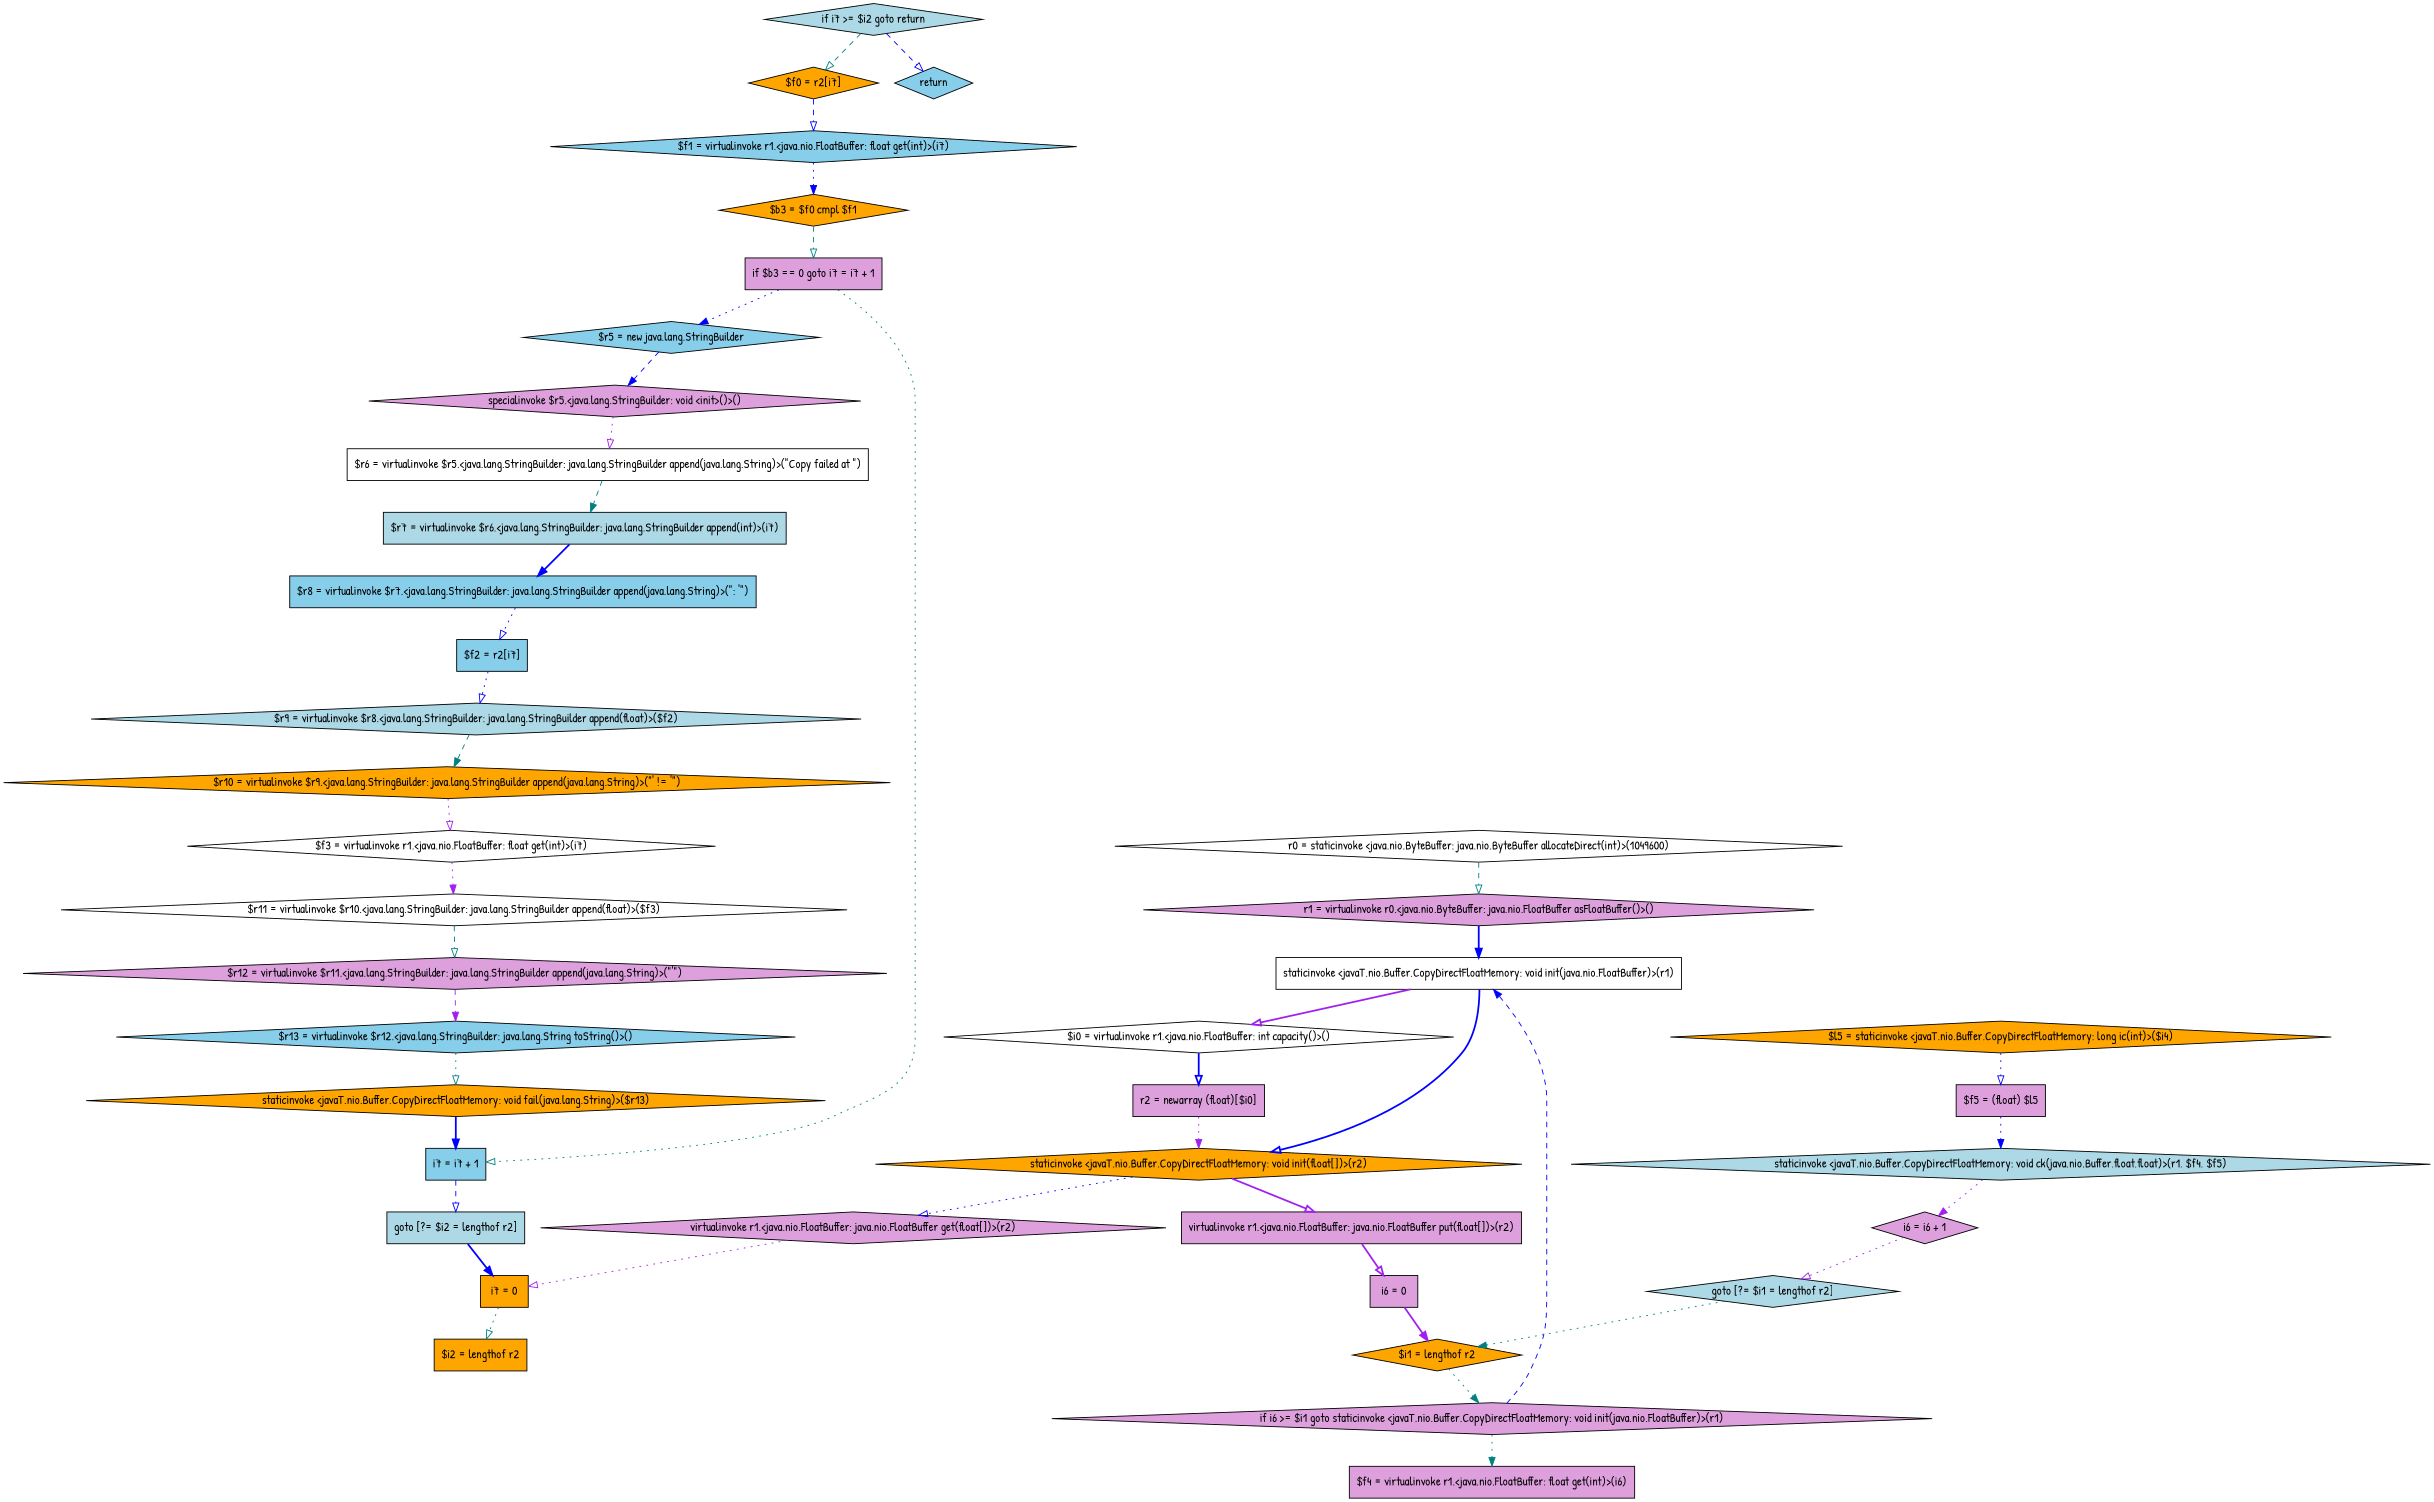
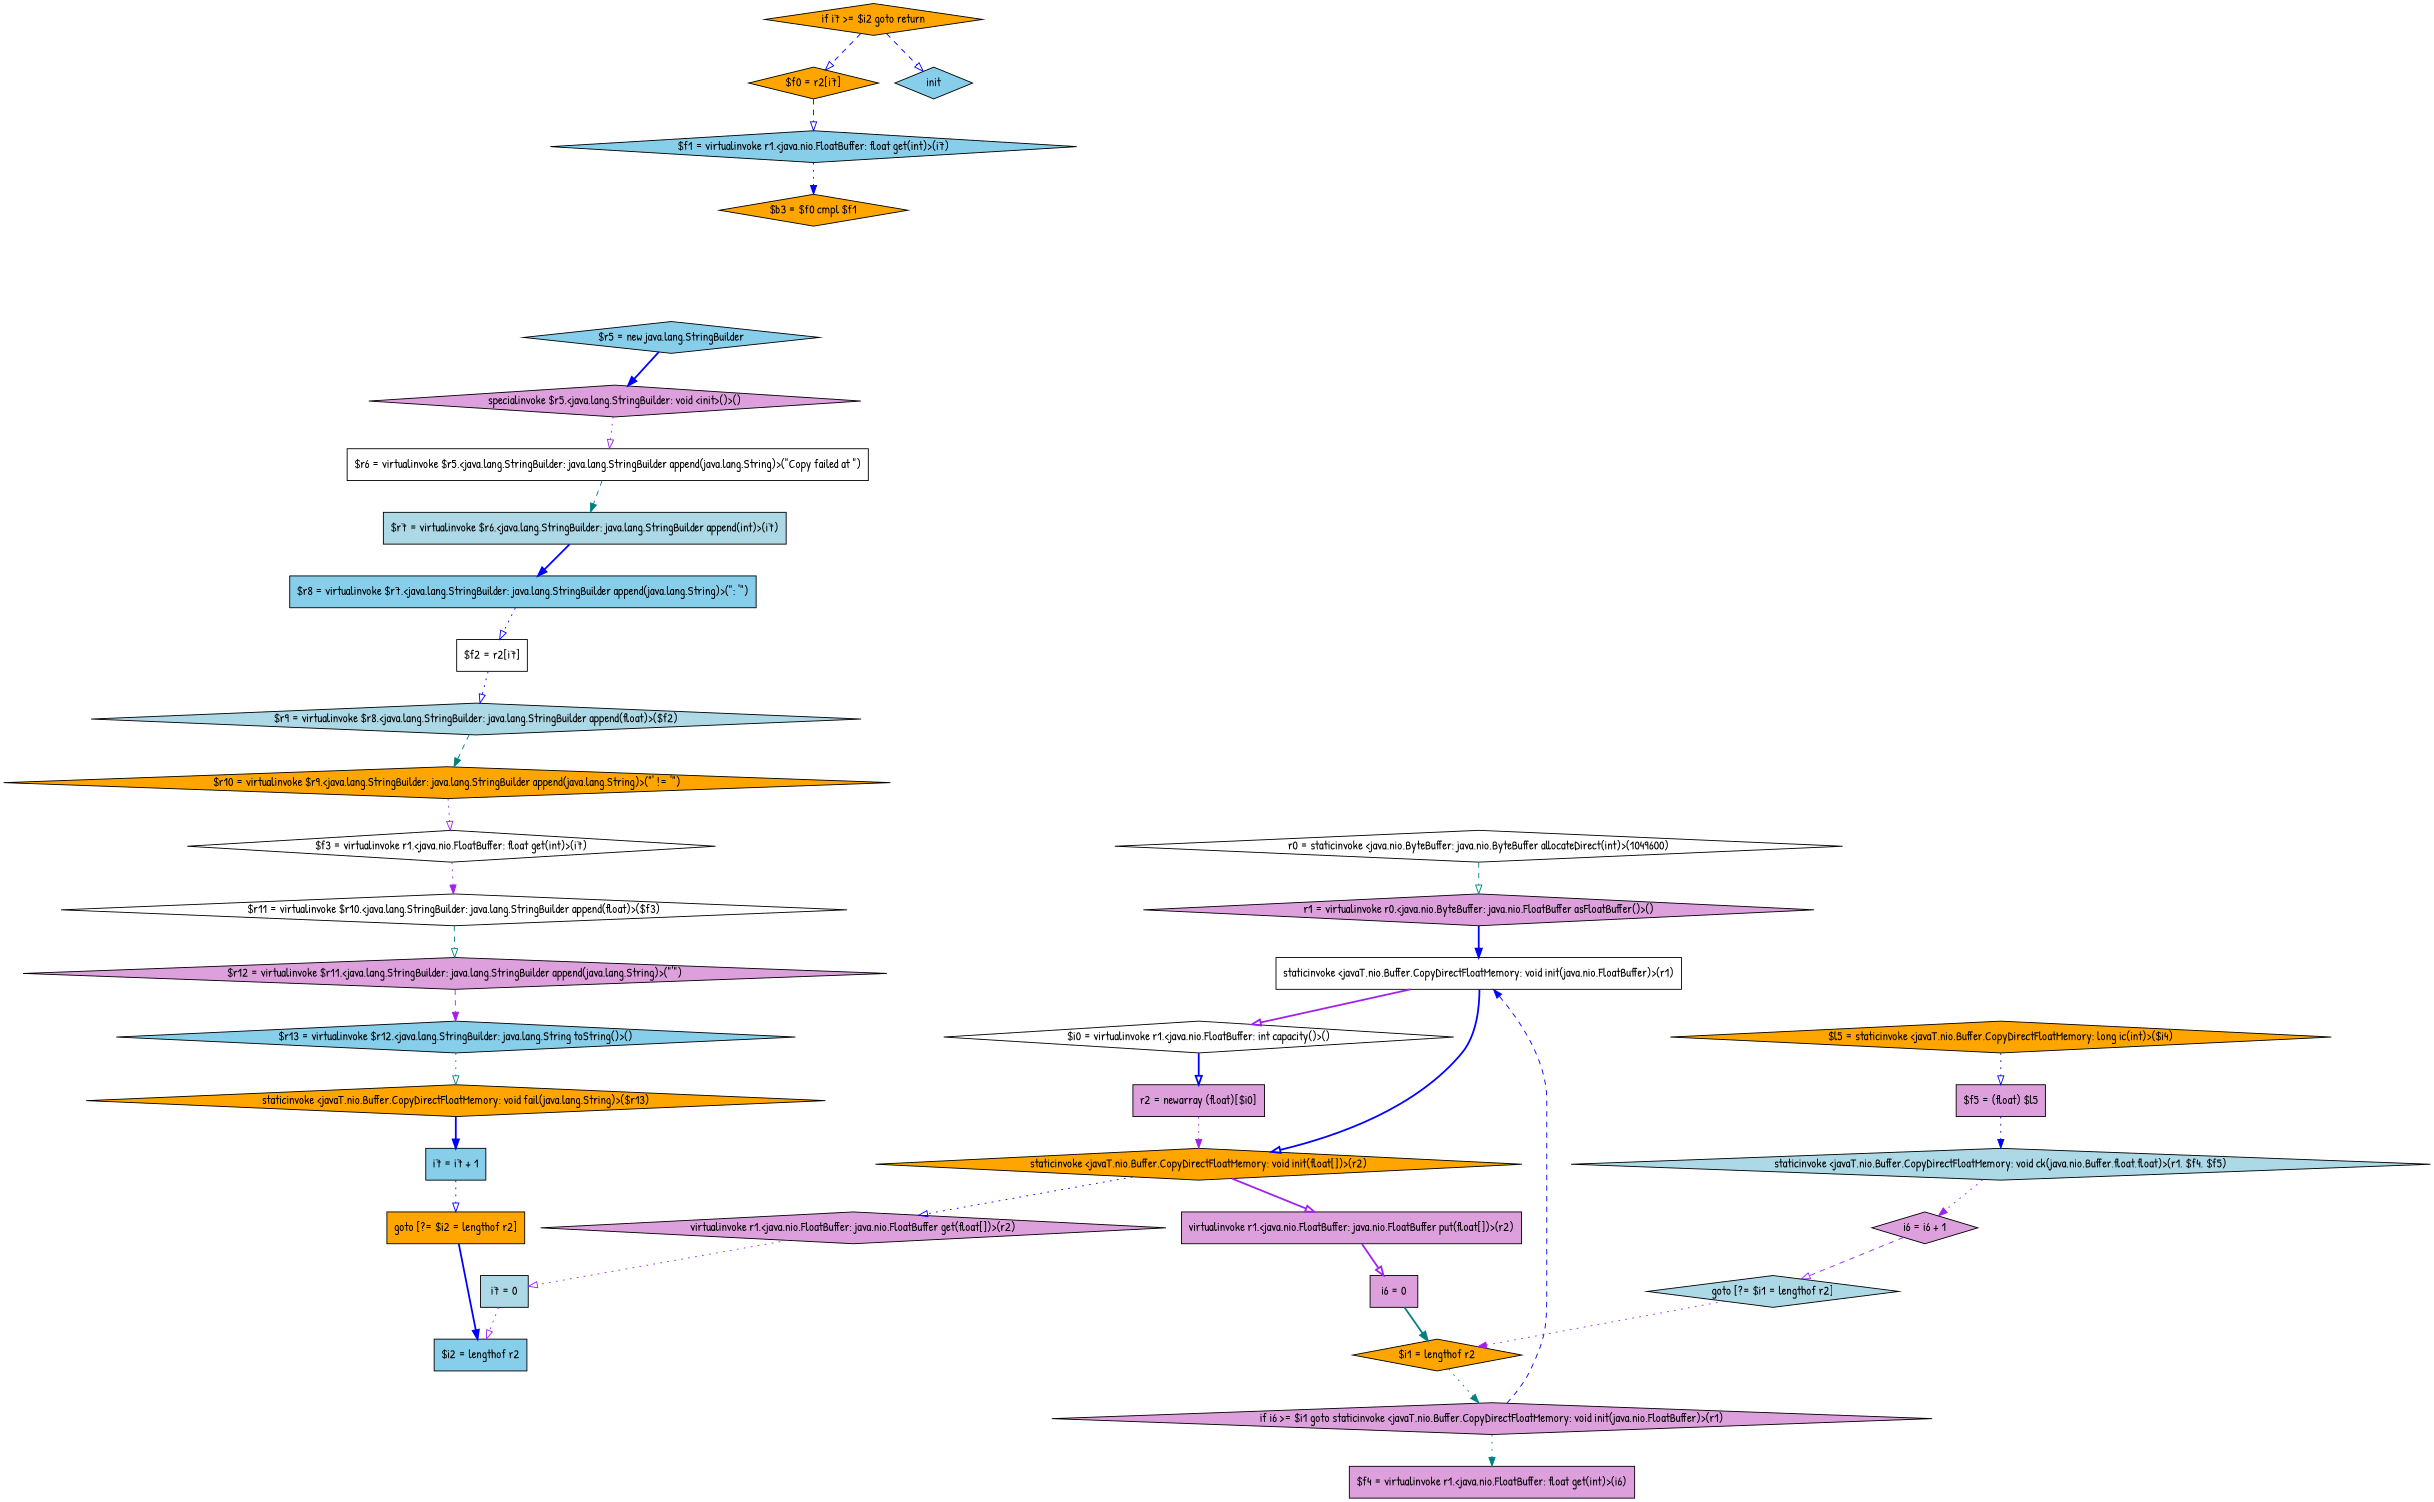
node "if i7 >= $i2 goto return": fillcolor lightblue -> orange
edge "if i7 >= $i2 goto return" -> "$f0 = r2[i7]": color teal -> blue
node "return": label "return" -> "init"
node "if $b3 == 0 goto i7 = i7 + 1": removed
edge "$r5 = new java.lang.StringBuilder" -> "specialinvoke $r5.<java.lang.StringBuilder: void <init>()>()": style dashed -> bold
node "$f2 = r2[i7]": fillcolor skyblue -> white
edge "i7 = i7 + 1" -> "goto [?= $i2 = lengthof r2]": style dashed -> dotted
node "goto [?= $i2 = lengthof r2]": fillcolor lightblue -> orange
edge "goto [?= $i2 = lengthof r2]" -> "i7 = 0": now "goto [?= $i2 = lengthof r2]" -> "$i2 = lengthof r2"
edge "i6 = i6 + 1" -> "goto [?= $i1 = lengthof r2]": style dotted -> dashed
node "i7 = 0": fillcolor orange -> lightblue
edge "i7 = 0" -> "$i2 = lengthof r2": color teal -> purple
edge "i6 = 0" -> "$i1 = lengthof r2": color purple -> teal
edge "goto [?= $i1 = lengthof r2]" -> "$i1 = lengthof r2": color teal -> purple
node "$i2 = lengthof r2": fillcolor orange -> skyblue
